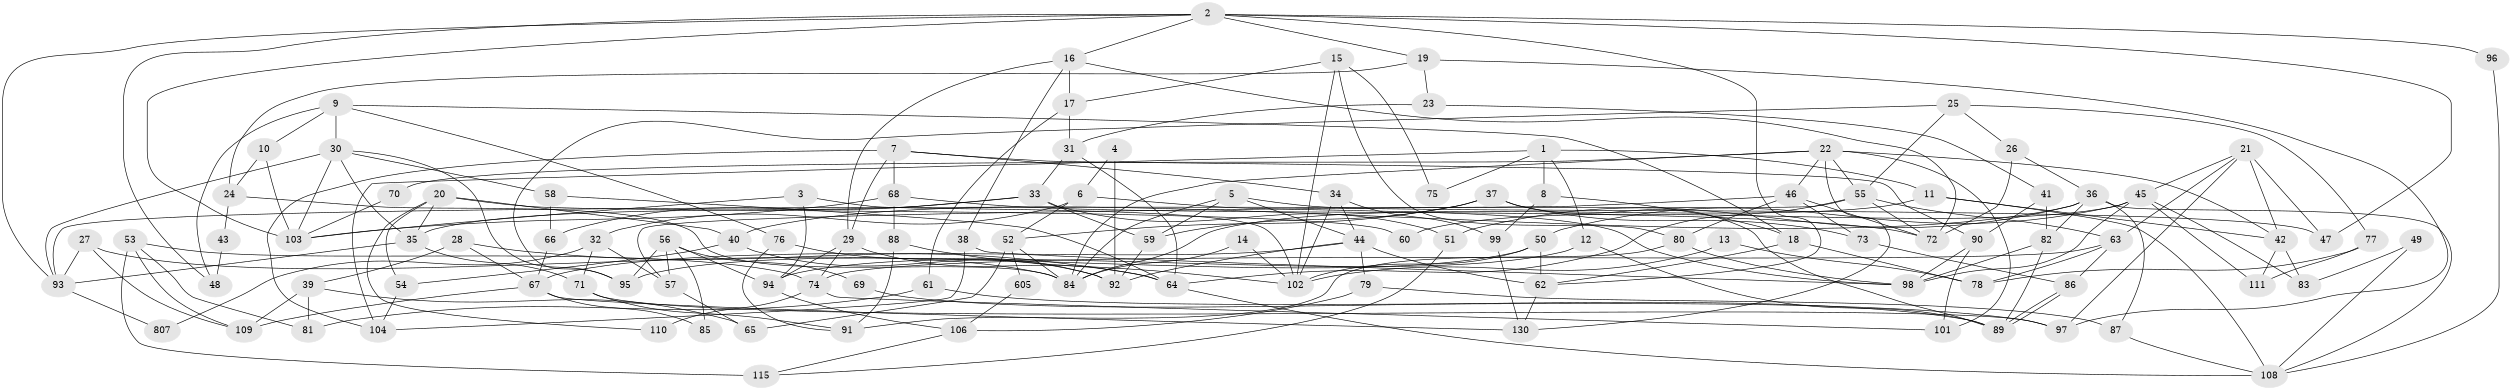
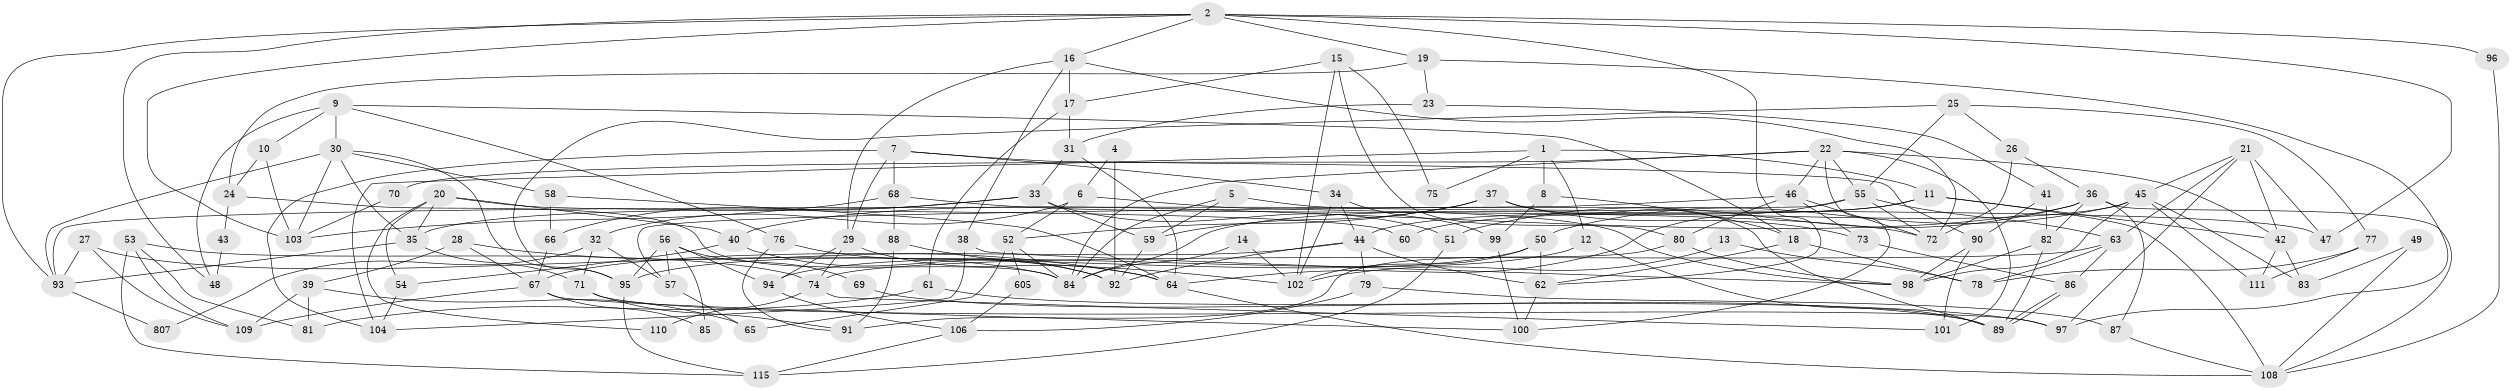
node "3": removed
edge "5" -- "44": now "11" -- "44"
node "130": label "130" -> "100"
edge "95" -- "115": added
